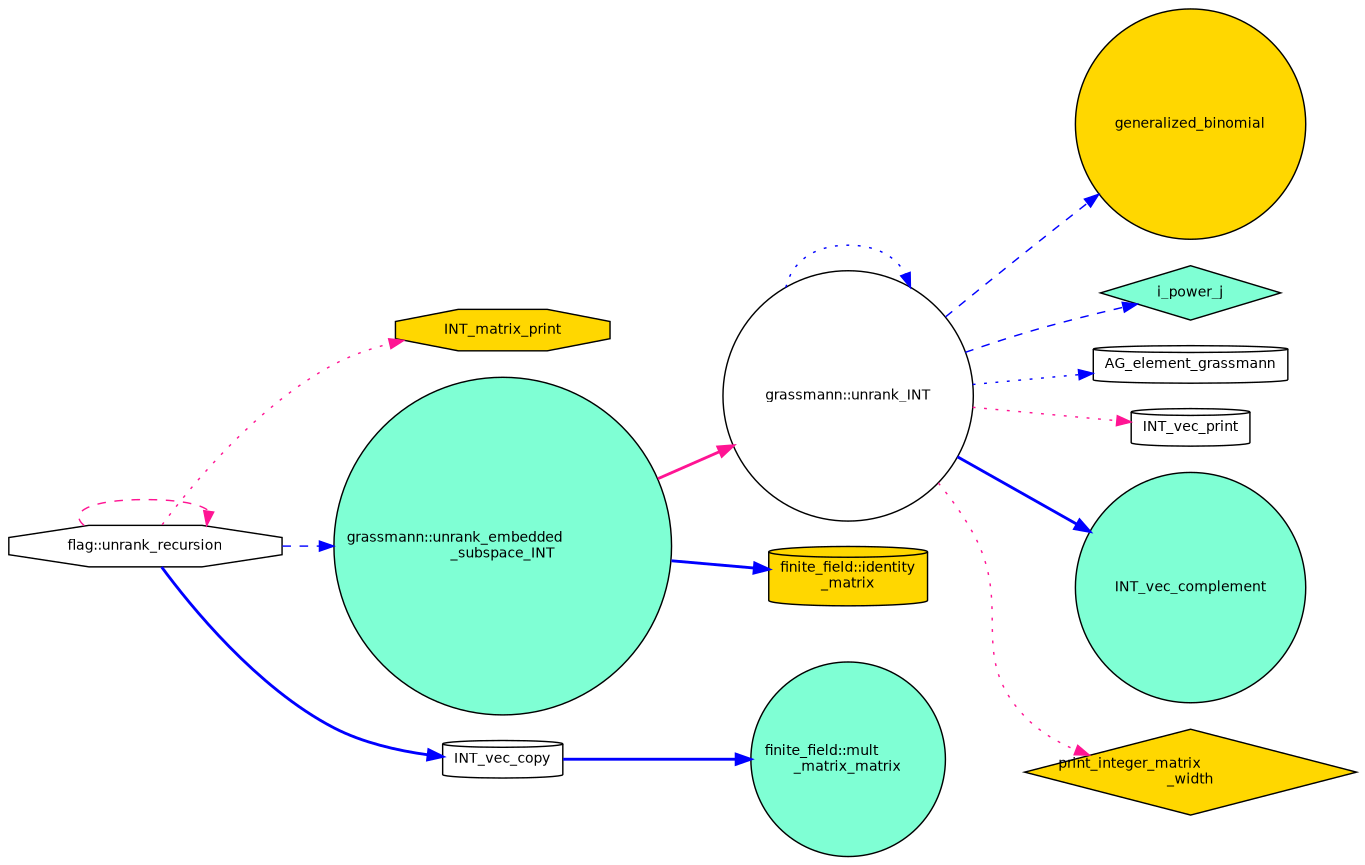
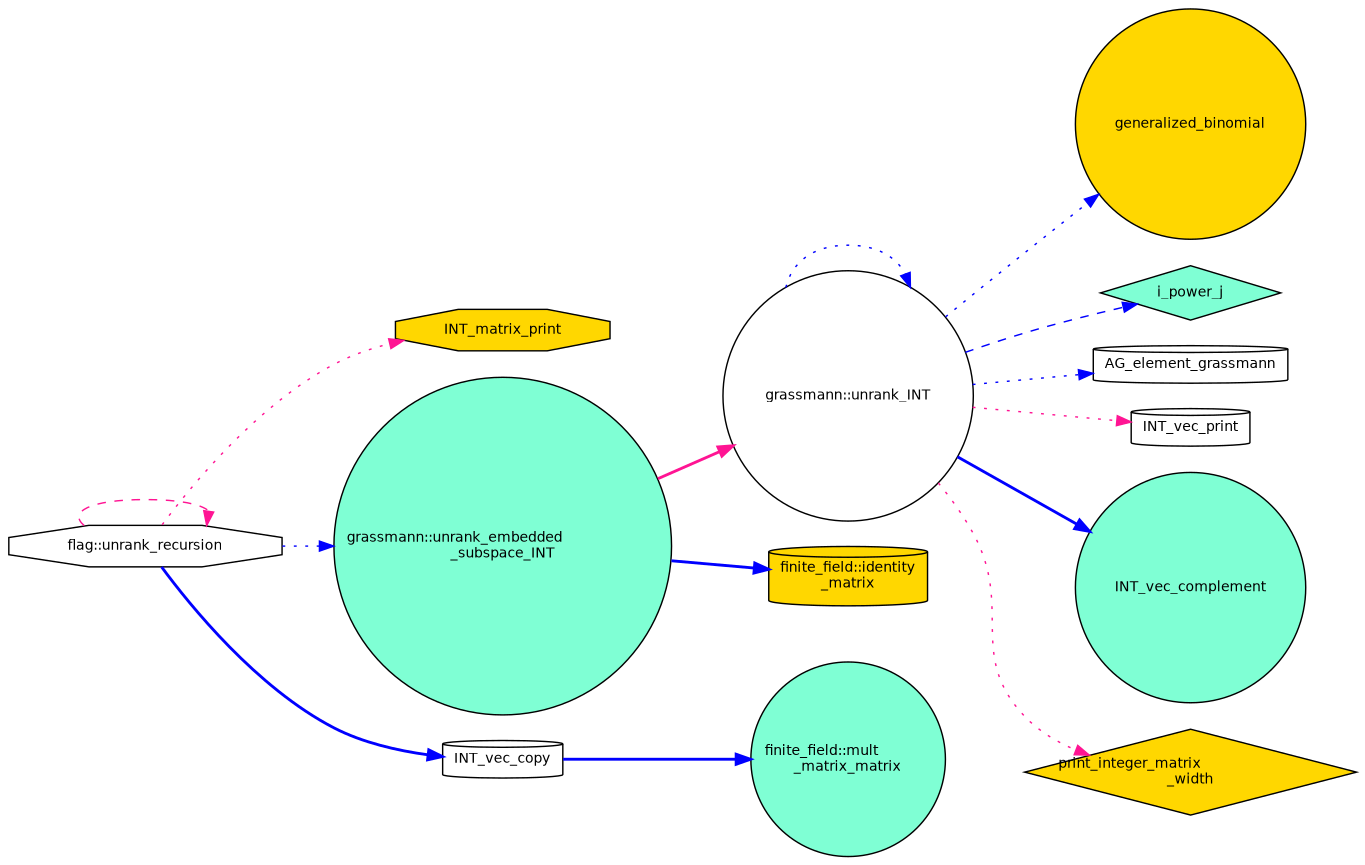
edge "grassmann::unrank_INT" -> "generalized_binomial": style dashed -> dotted
edge "flag::unrank_recursion" -> "grassmann::unrank_embedded _subspace_INT": style dashed -> dotted
